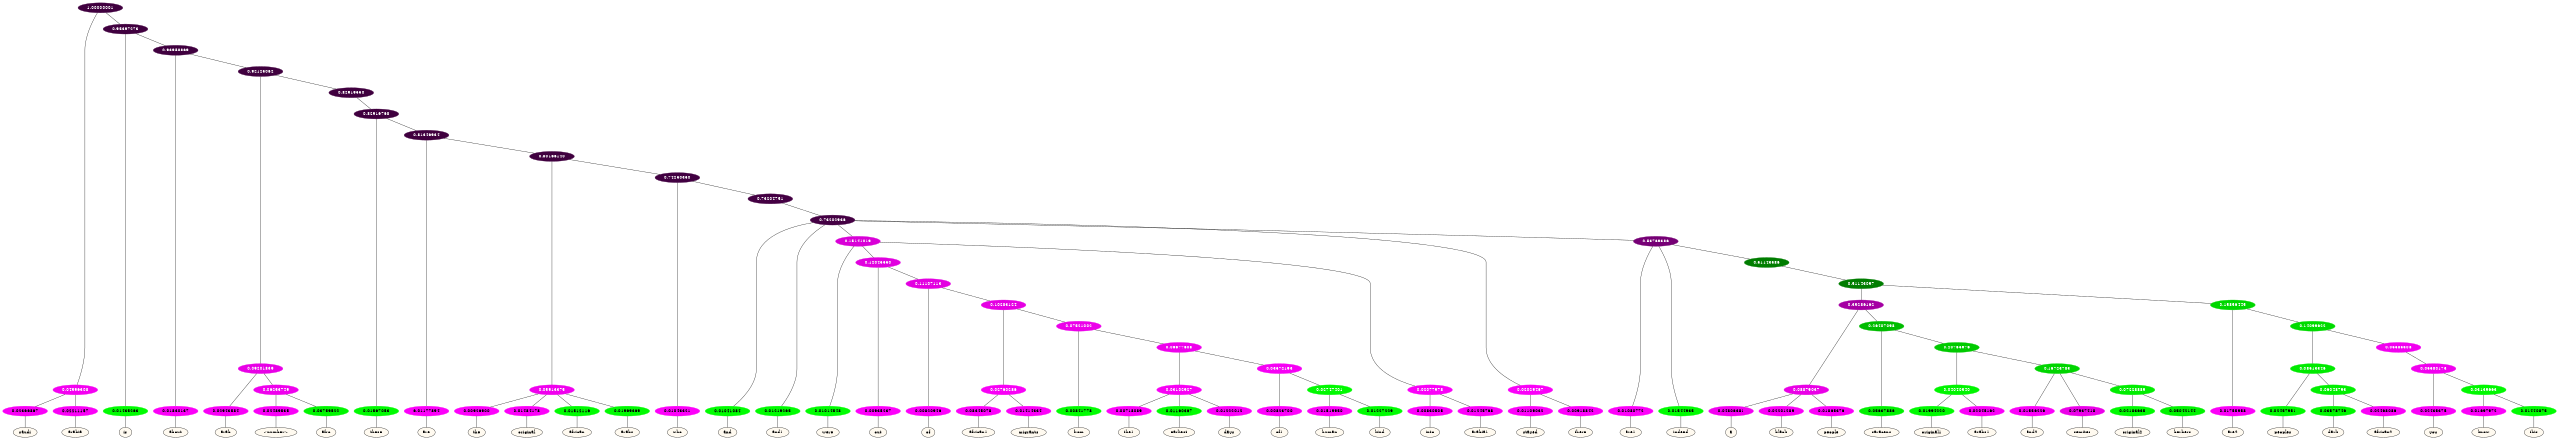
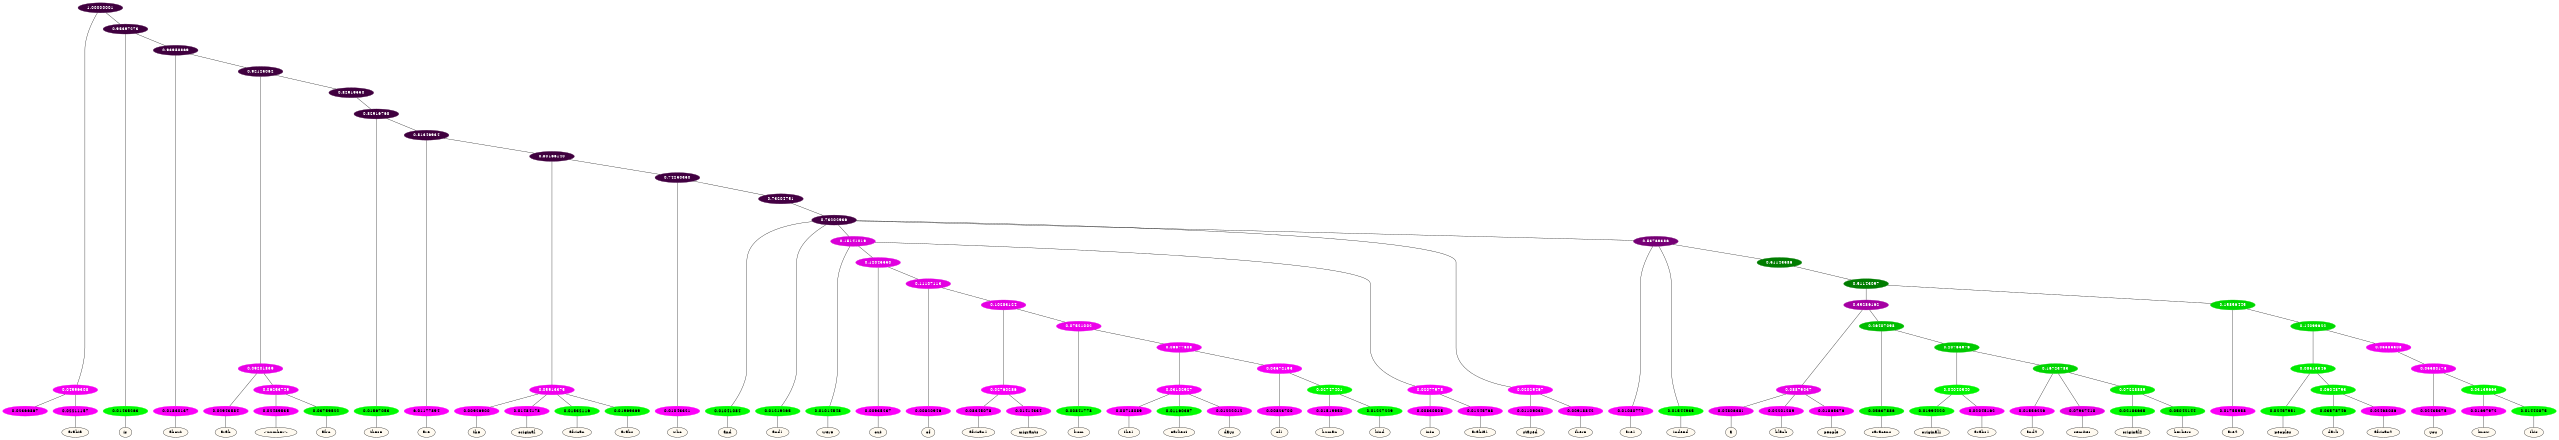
node "0.01512116": label "0.01512116" -> "0.01532116"
node "saudi": removed
